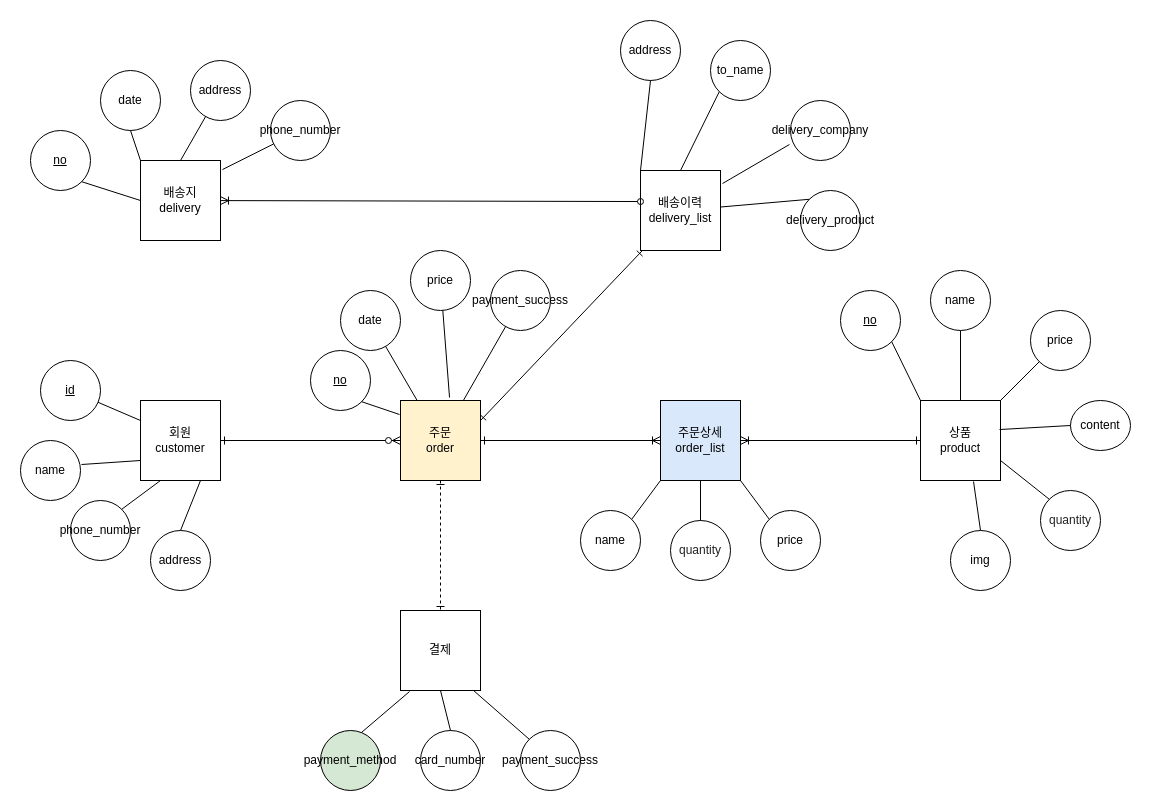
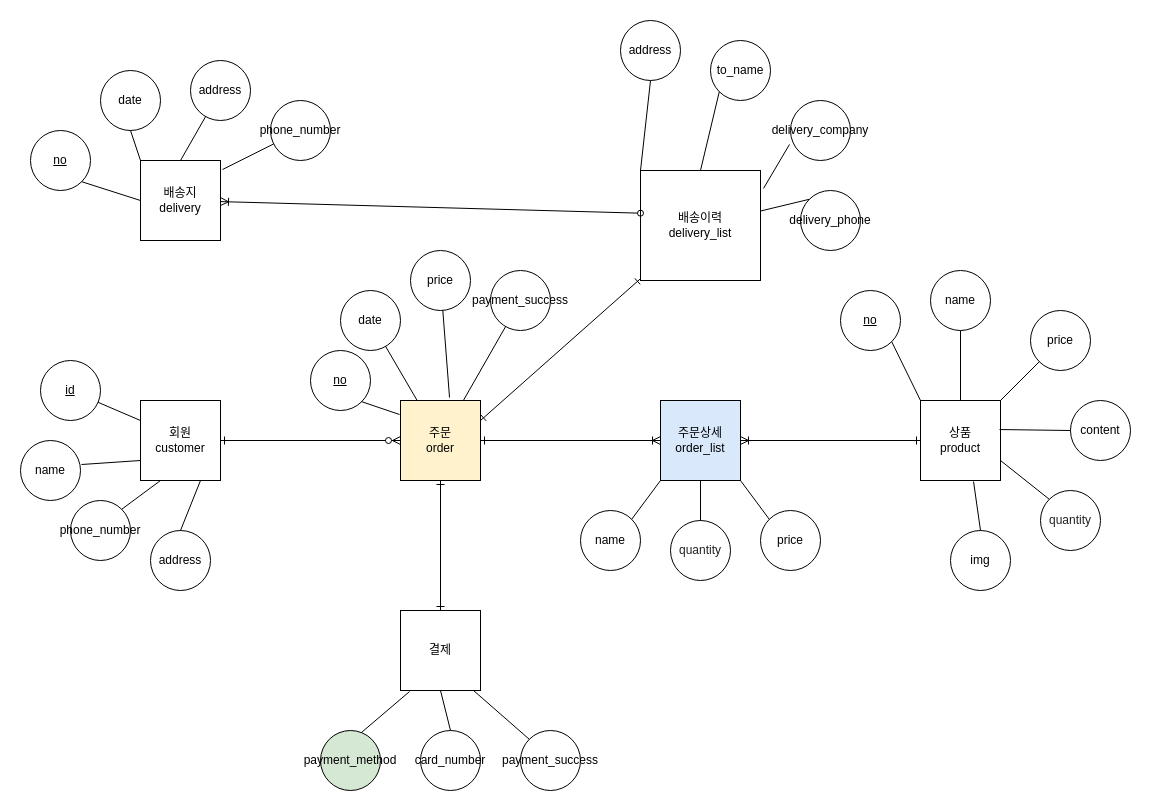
node "배송이력 delivery_list": size 80x80 -> 120x110
node "delivery_product": label "delivery_product" -> "delivery_phone"
node "content": size 60x50 -> 60x60
edge "주문 order" -- "결제": style dashed -> solid
